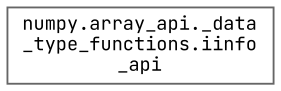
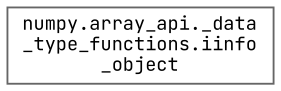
node "numpy.array_api._data _type_functions.iinfo _api": label "numpy.array_api._data _type_functions.iinfo _api" -> "numpy.array_api._data _type_functions.iinfo _object"
